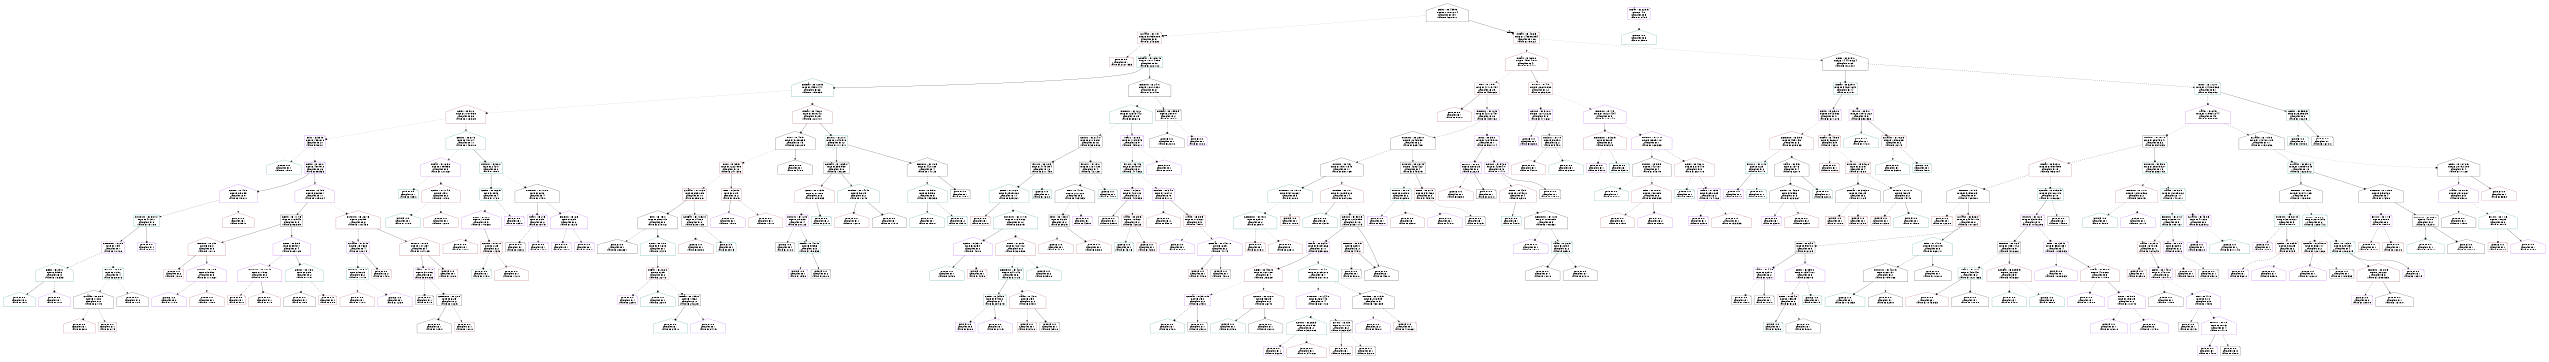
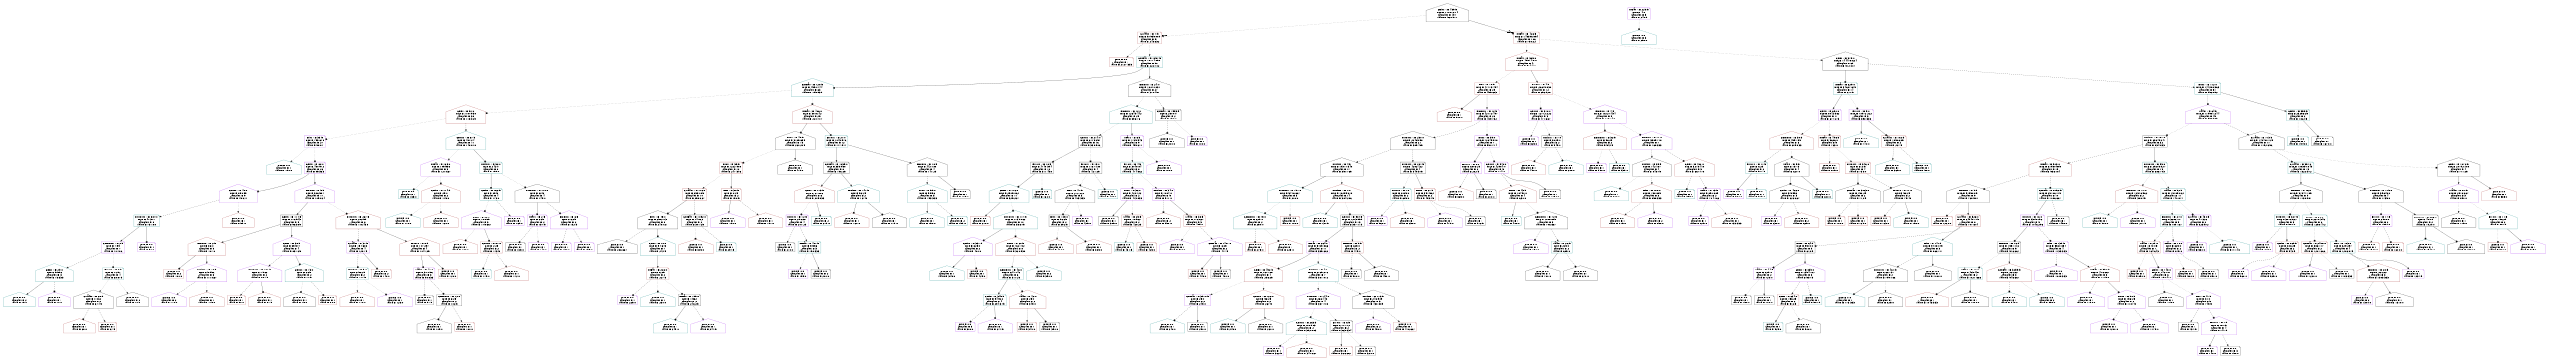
edge "CRuns <= 984.5 mse = 7213.955 samples = 13 value = 357.115" -> "mse = 0.0 samples = 1 value = 450.0": now "CRuns <= 984.5 mse = 7213.955 samples = 13 value = 357.115" -> "HmRun <= 5.5 mse = 625.0 samples = 2 value = 475.0"
